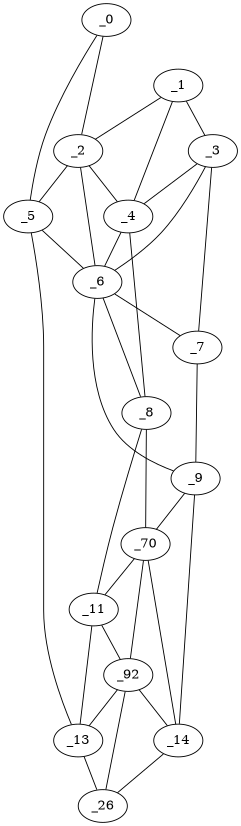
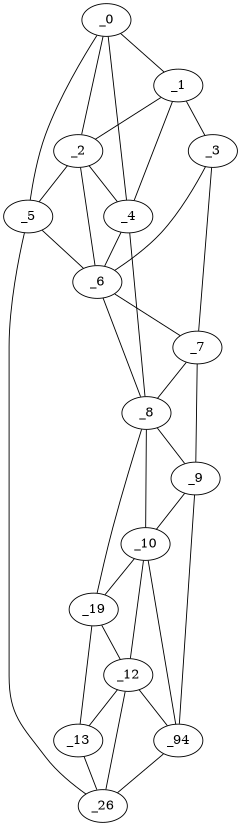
edge "_0" -- "_1": added
edge "_3" -- "_4": now "_0" -- "_4"
edge "_7" -- "_8": added
edge "_6" -- "_9": now "_8" -- "_9"
edge "_5" -- "_13": now "_5" -- "_26"
node "_70": label "_70" -> "_10"
node "_11": label "_11" -> "_19"
node "_92": label "_92" -> "_12"
node "_14": label "_14" -> "_94"
